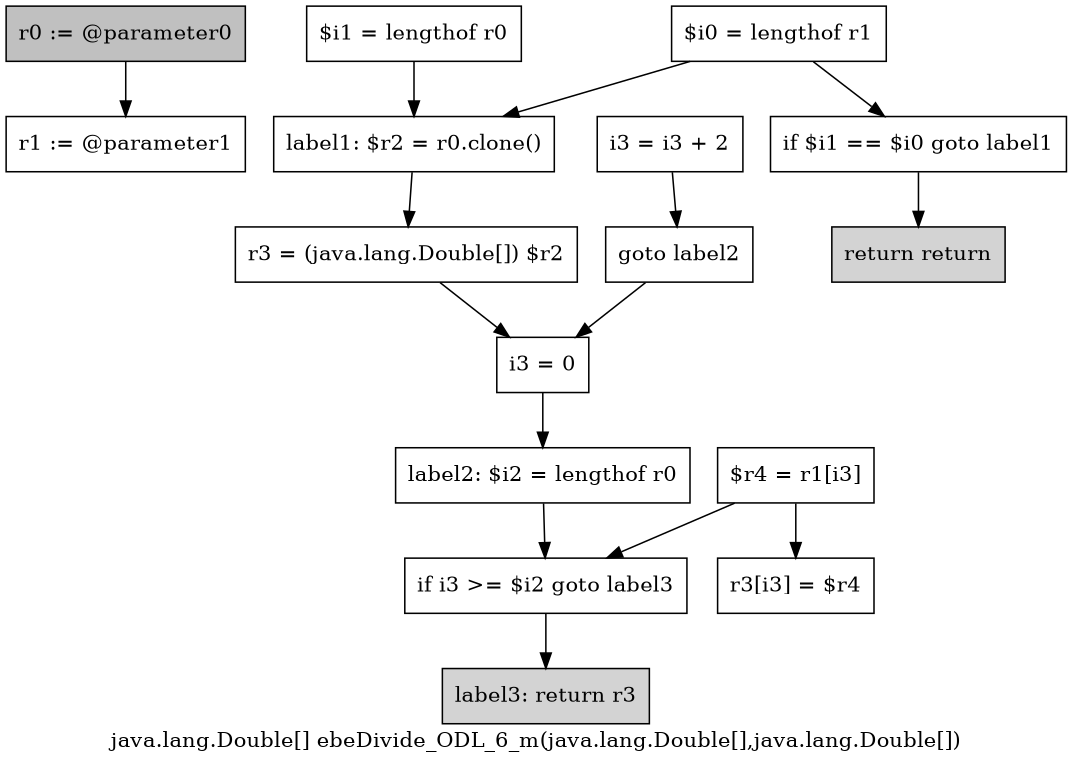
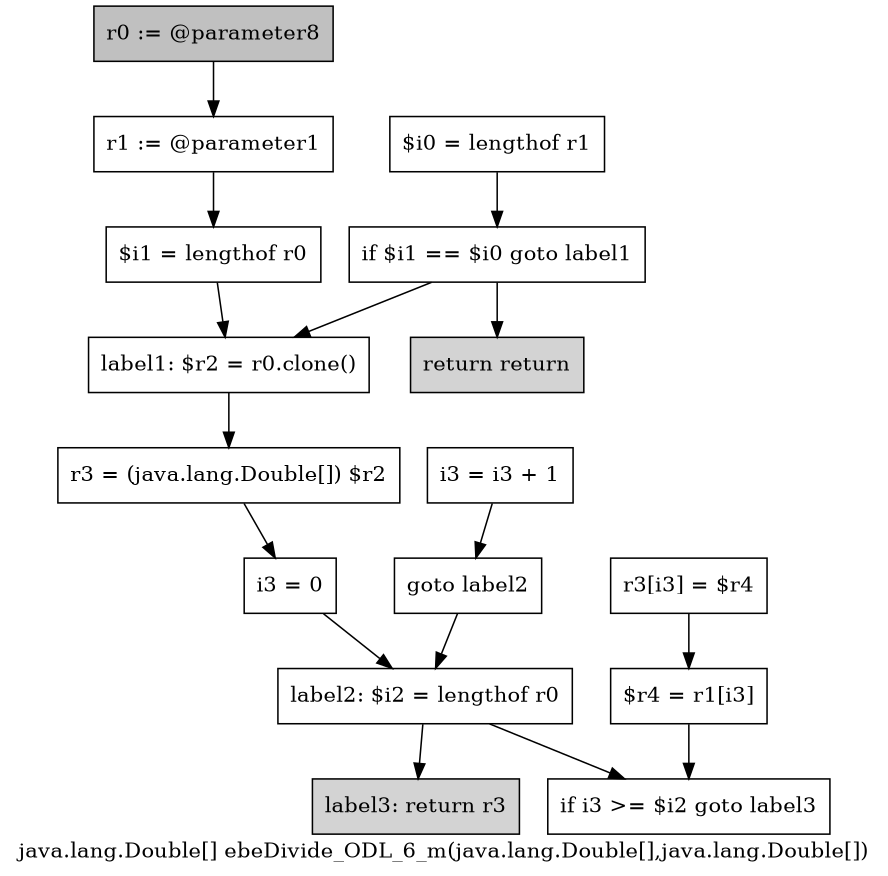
node "r0 := @parameter0": label "r0 := @parameter0" -> "r0 := @parameter8"
edge "$i0 = lengthof r1" -> "label1: $r2 = r0.clone()": now "if $i1 == $i0 goto label1" -> "label1: $r2 = r0.clone()"
node "i3 = i3 + 2": label "i3 = i3 + 2" -> "i3 = i3 + 1"
edge "r1 := @parameter1" -> "$i1 = lengthof r0": added
edge "goto label2" -> "i3 = 0": now "goto label2" -> "label2: $i2 = lengthof r0"
edge "$r4 = r1[i3]" -> "r3[i3] = $r4": reversed
edge "if i3 >= $i2 goto label3" -> "label3: return r3": now "label2: $i2 = lengthof r0" -> "label3: return r3"
